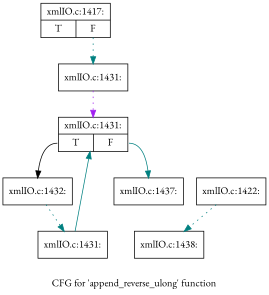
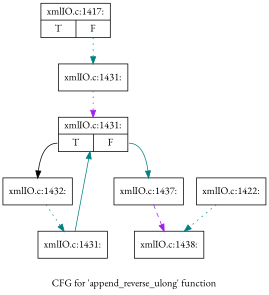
edge "xmlIO.c:1437:" -> "xmlIO.c:1438:": added
